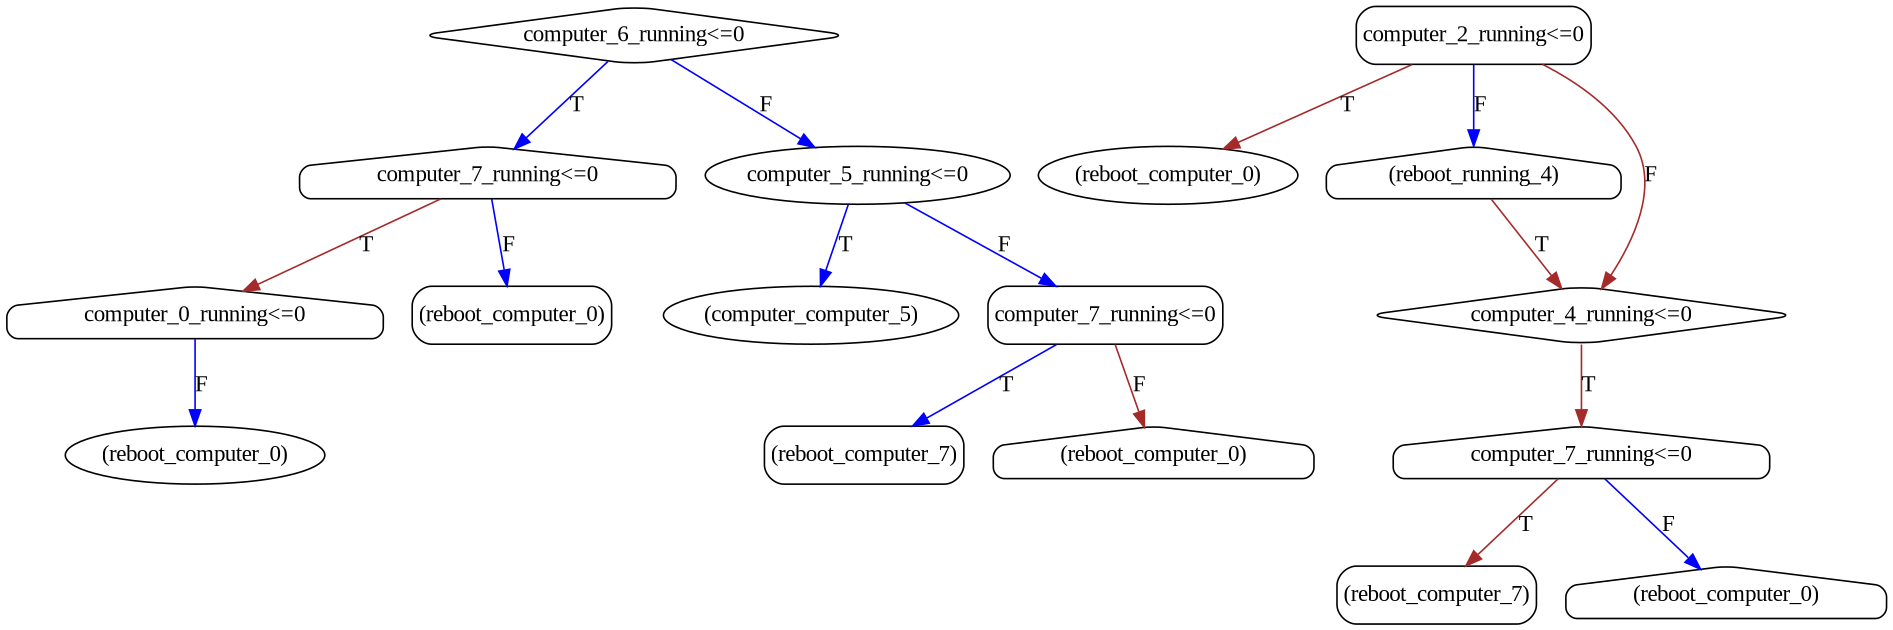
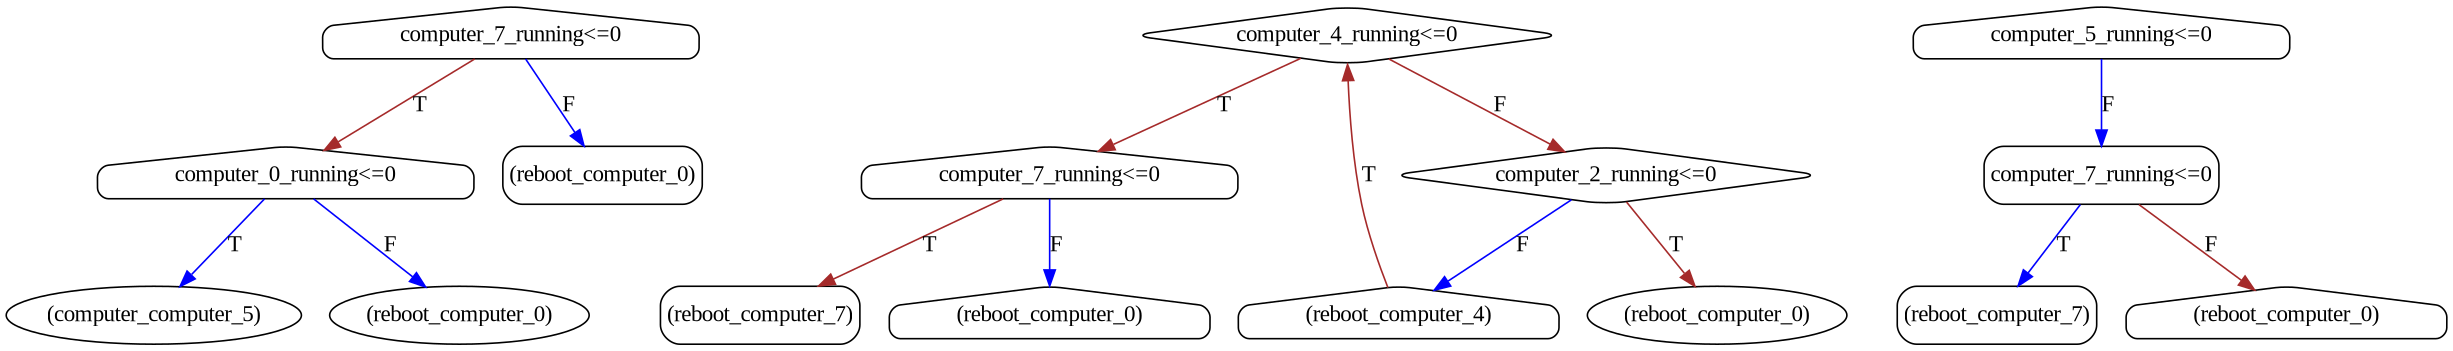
node "computer_6_running<=0": removed
node "computer_2_running<=0": shape box -> diamond
edge "computer_2_running<=0" -> "computer_4_running<=0": reversed
node "computer_5_running<=0": shape ellipse -> house
node "(reboot_running_4)": label "(reboot_running_4)" -> "(reboot_computer_4)"
edge "computer_5_running<=0" -> "(computer_computer_5)": now "computer_0_running<=0" -> "(computer_computer_5)"
